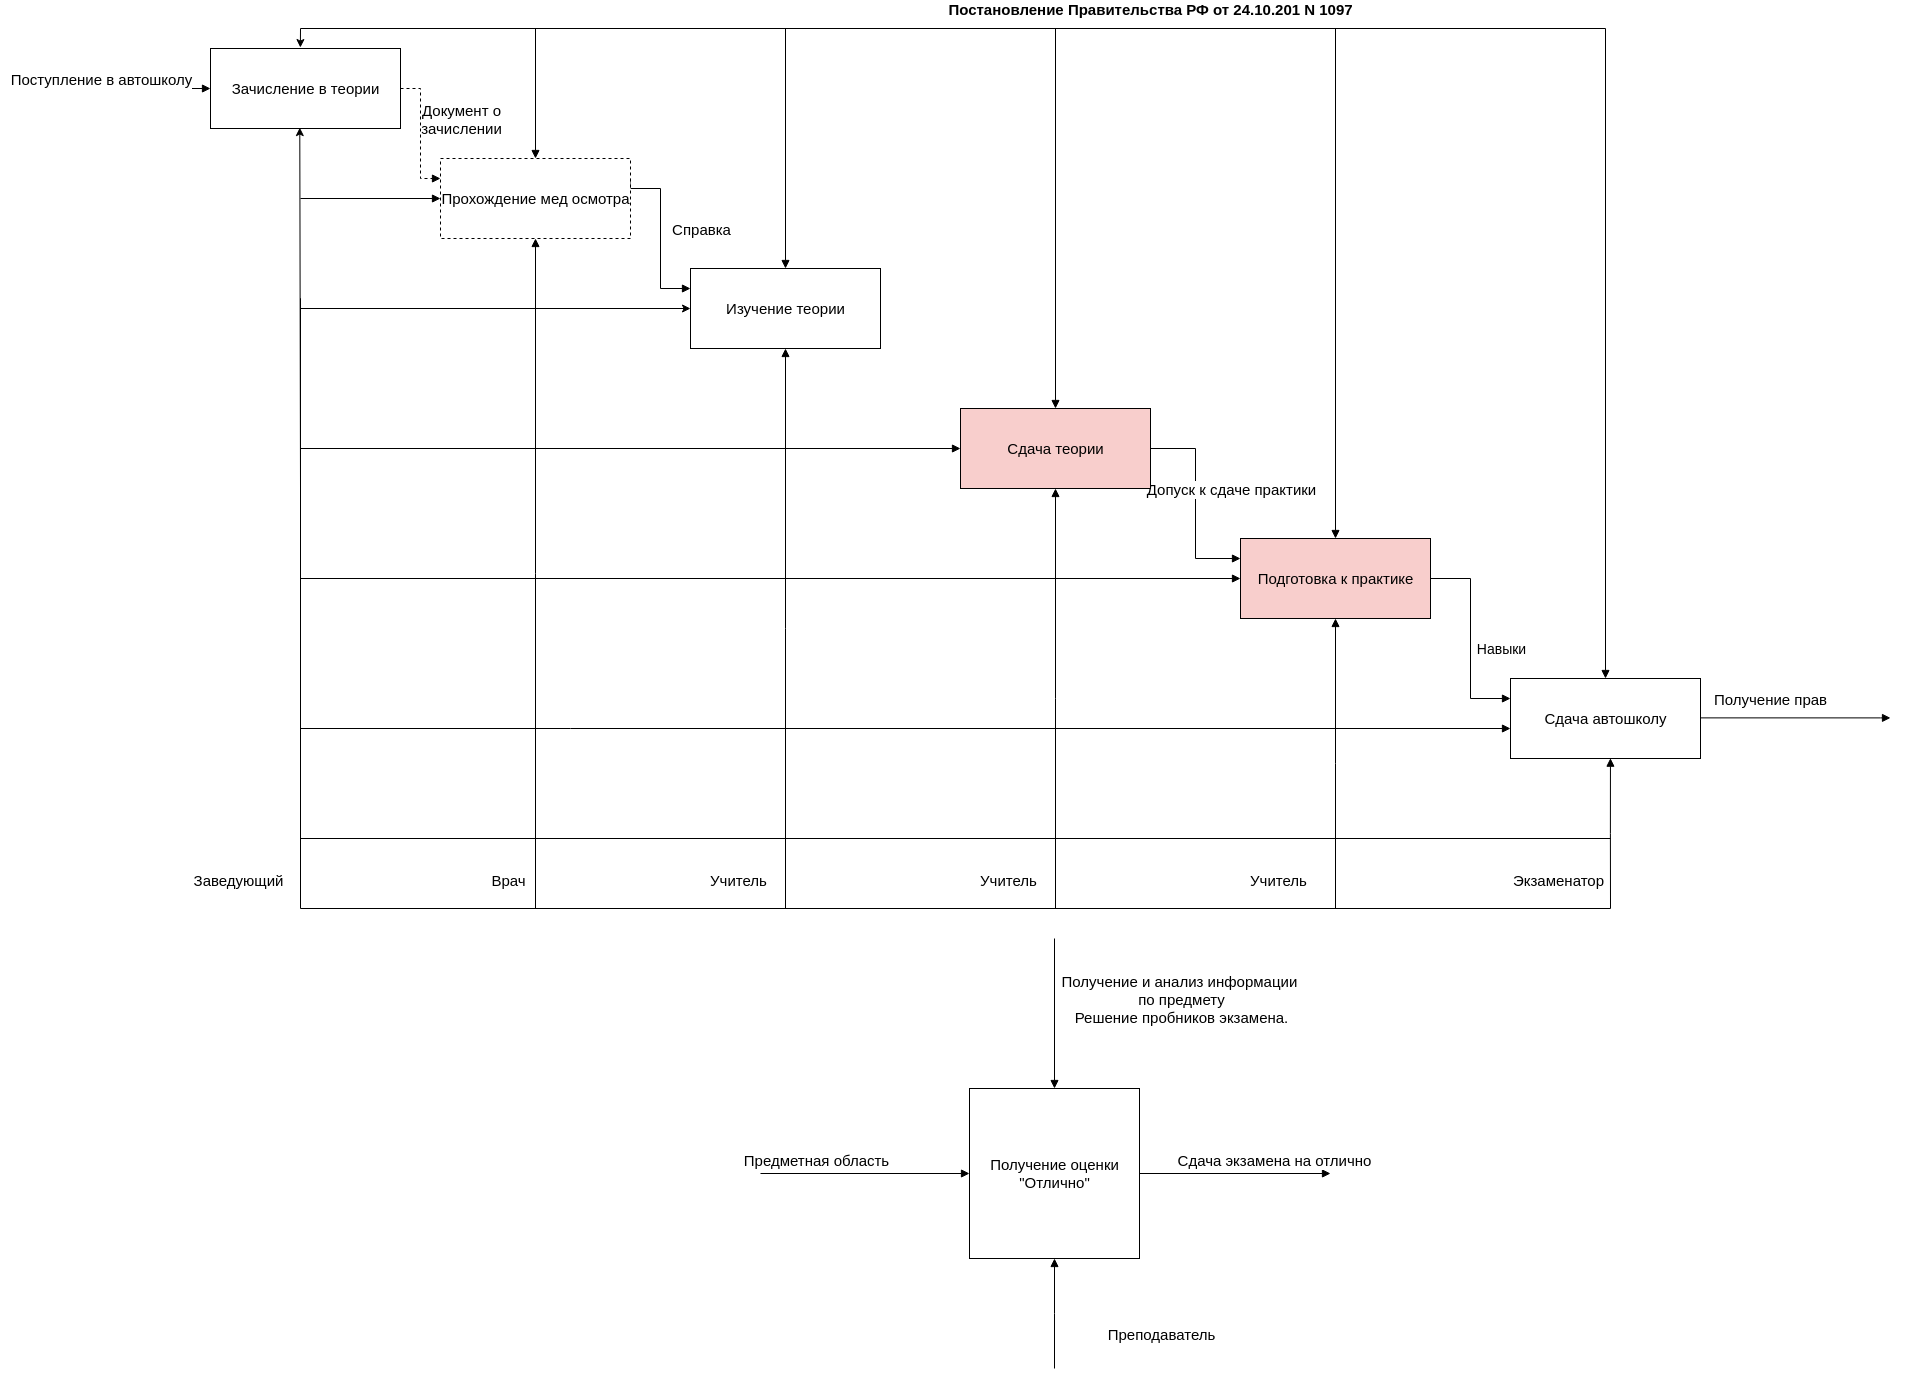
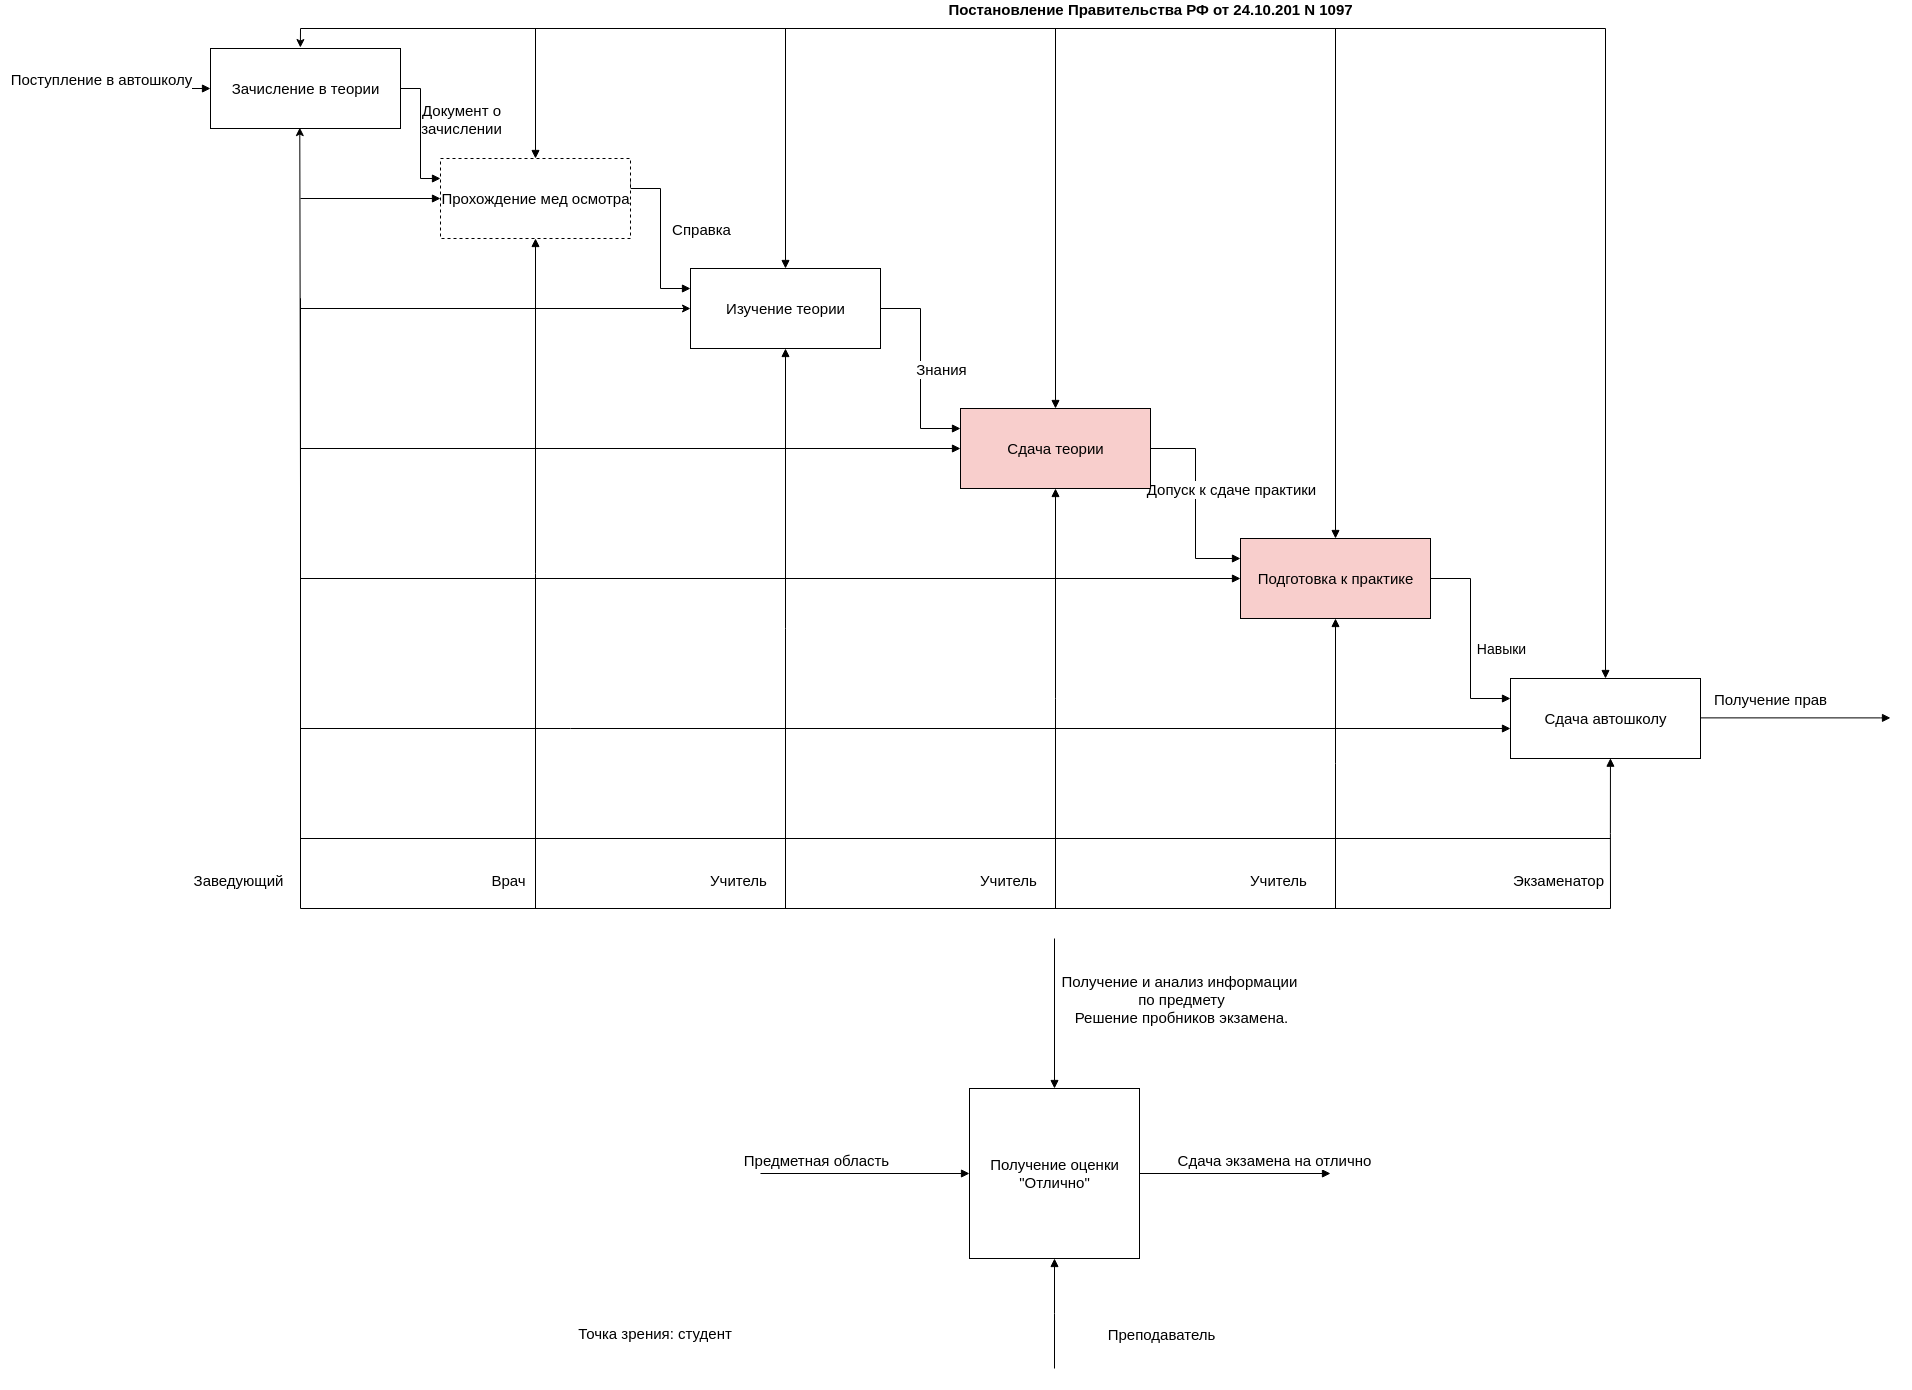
edge "Зачисление в теории" -> "Прохождение мед осмотра": style dashed -> solid
edge "Изучение теории" -> "Сдача теории": added, label "Знания"
node "Точка зрения: студент": added
